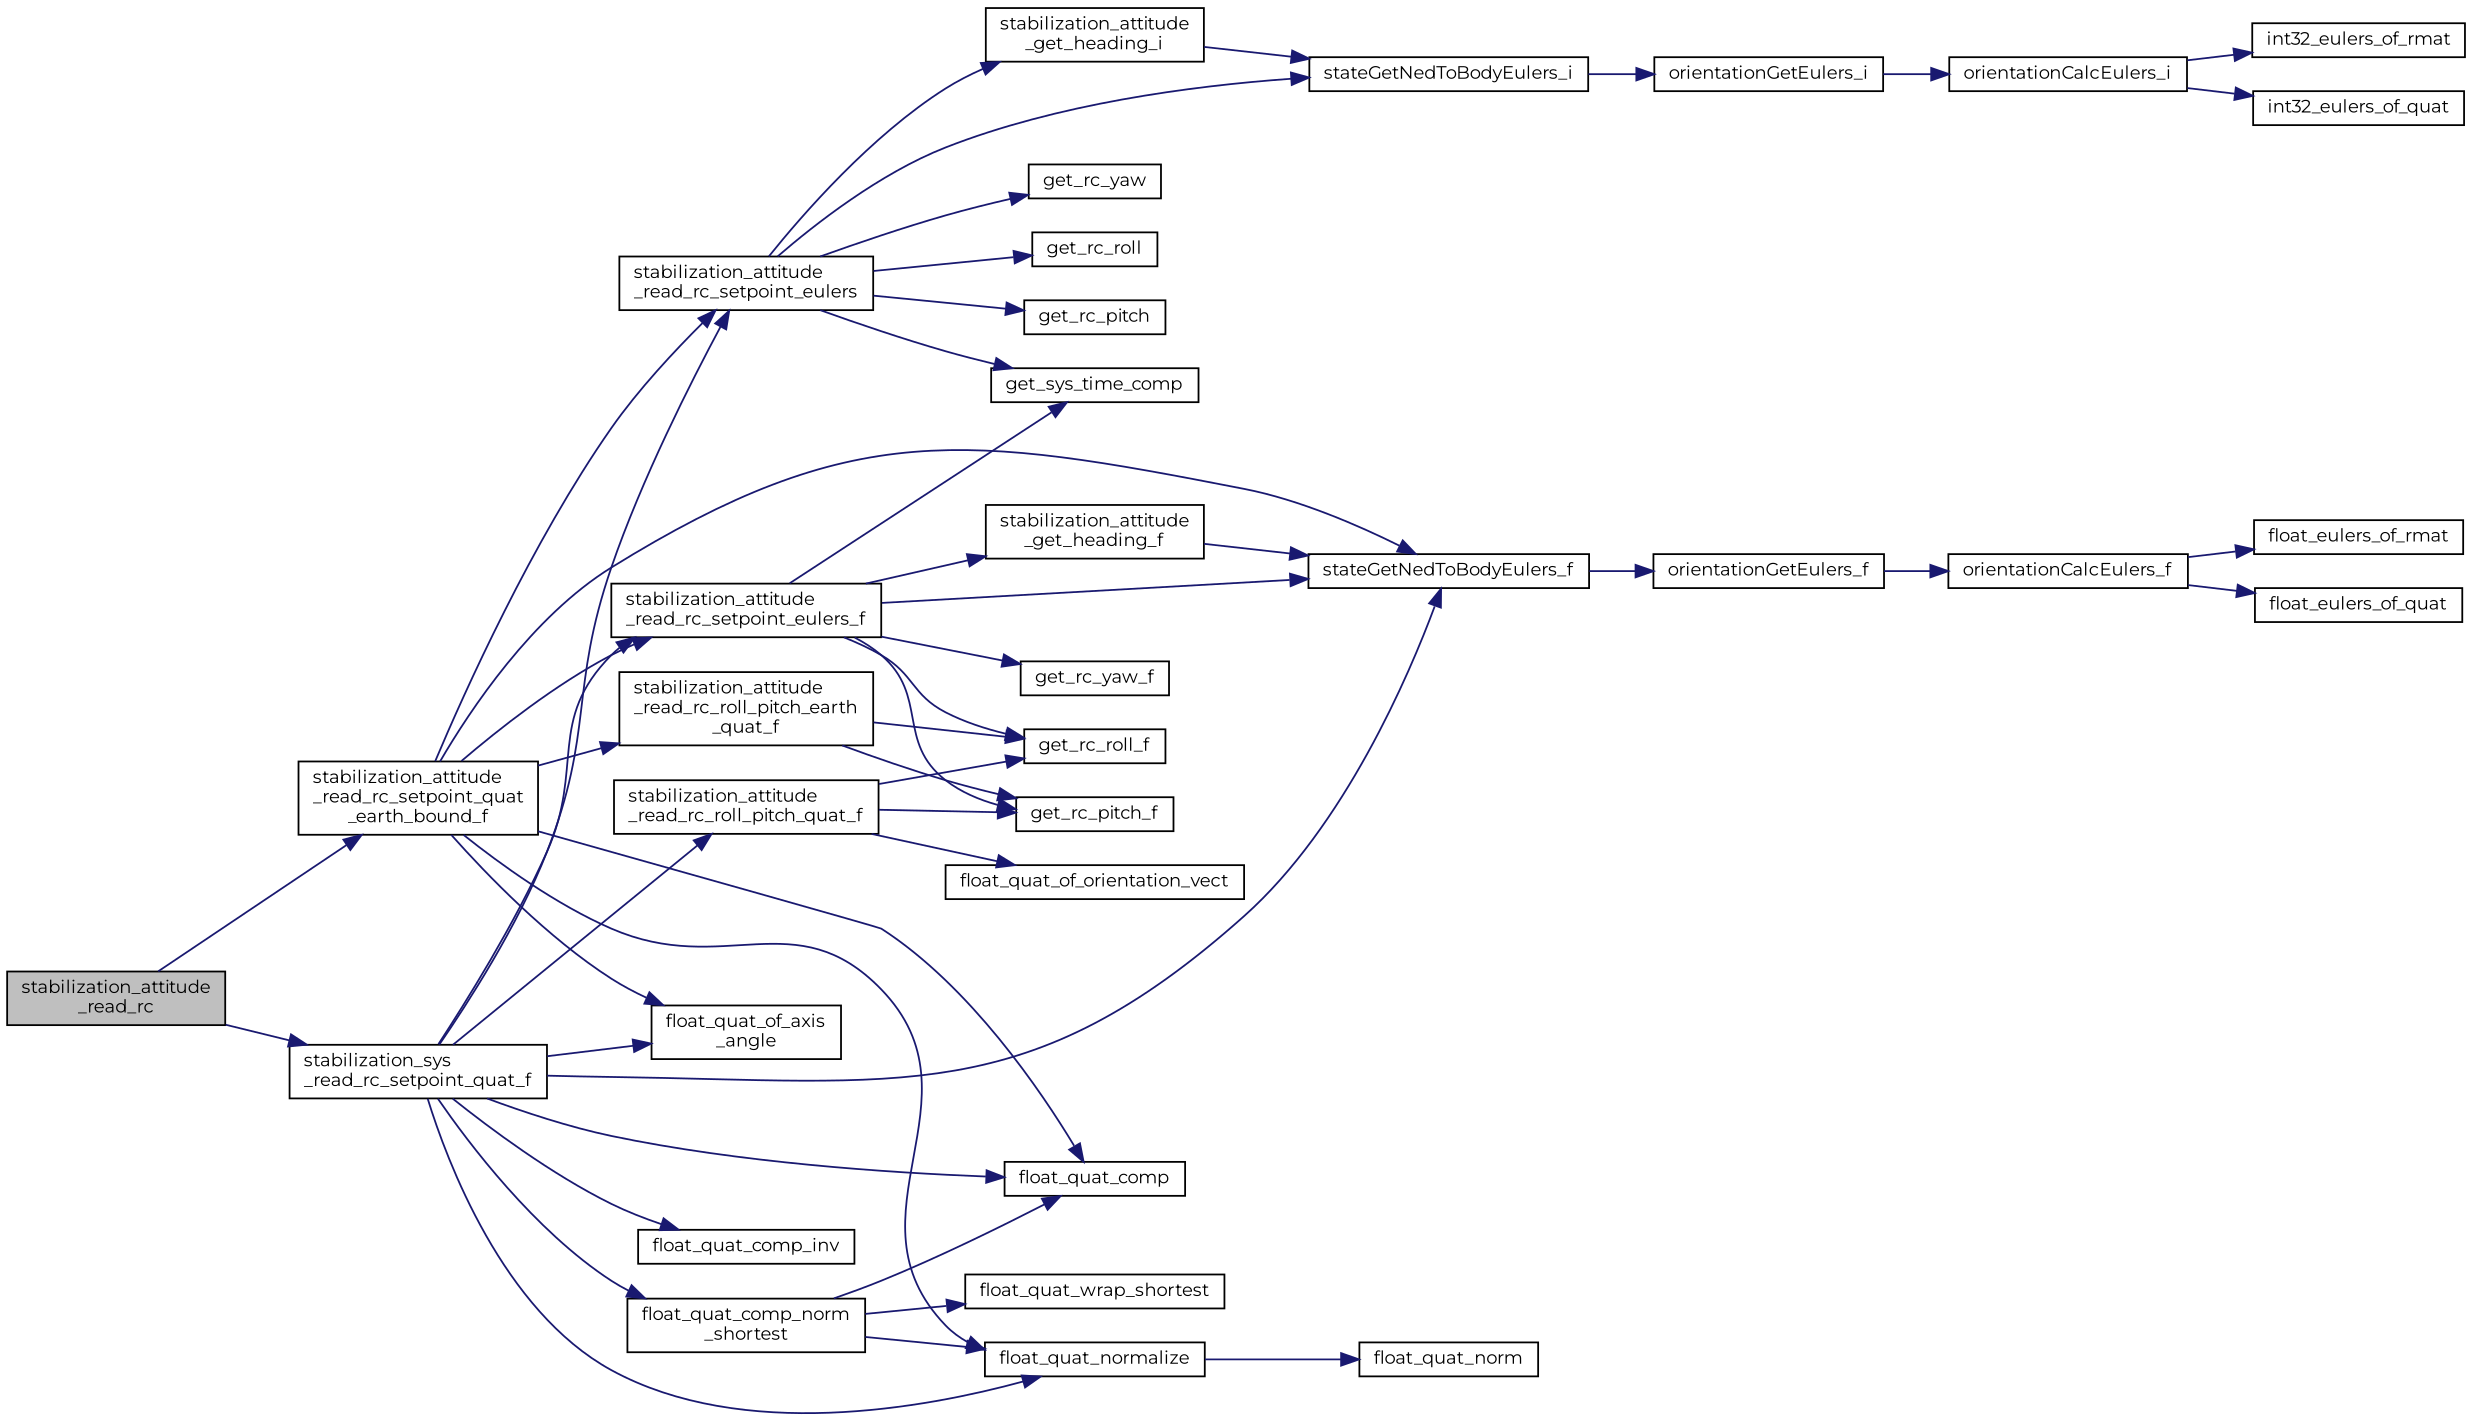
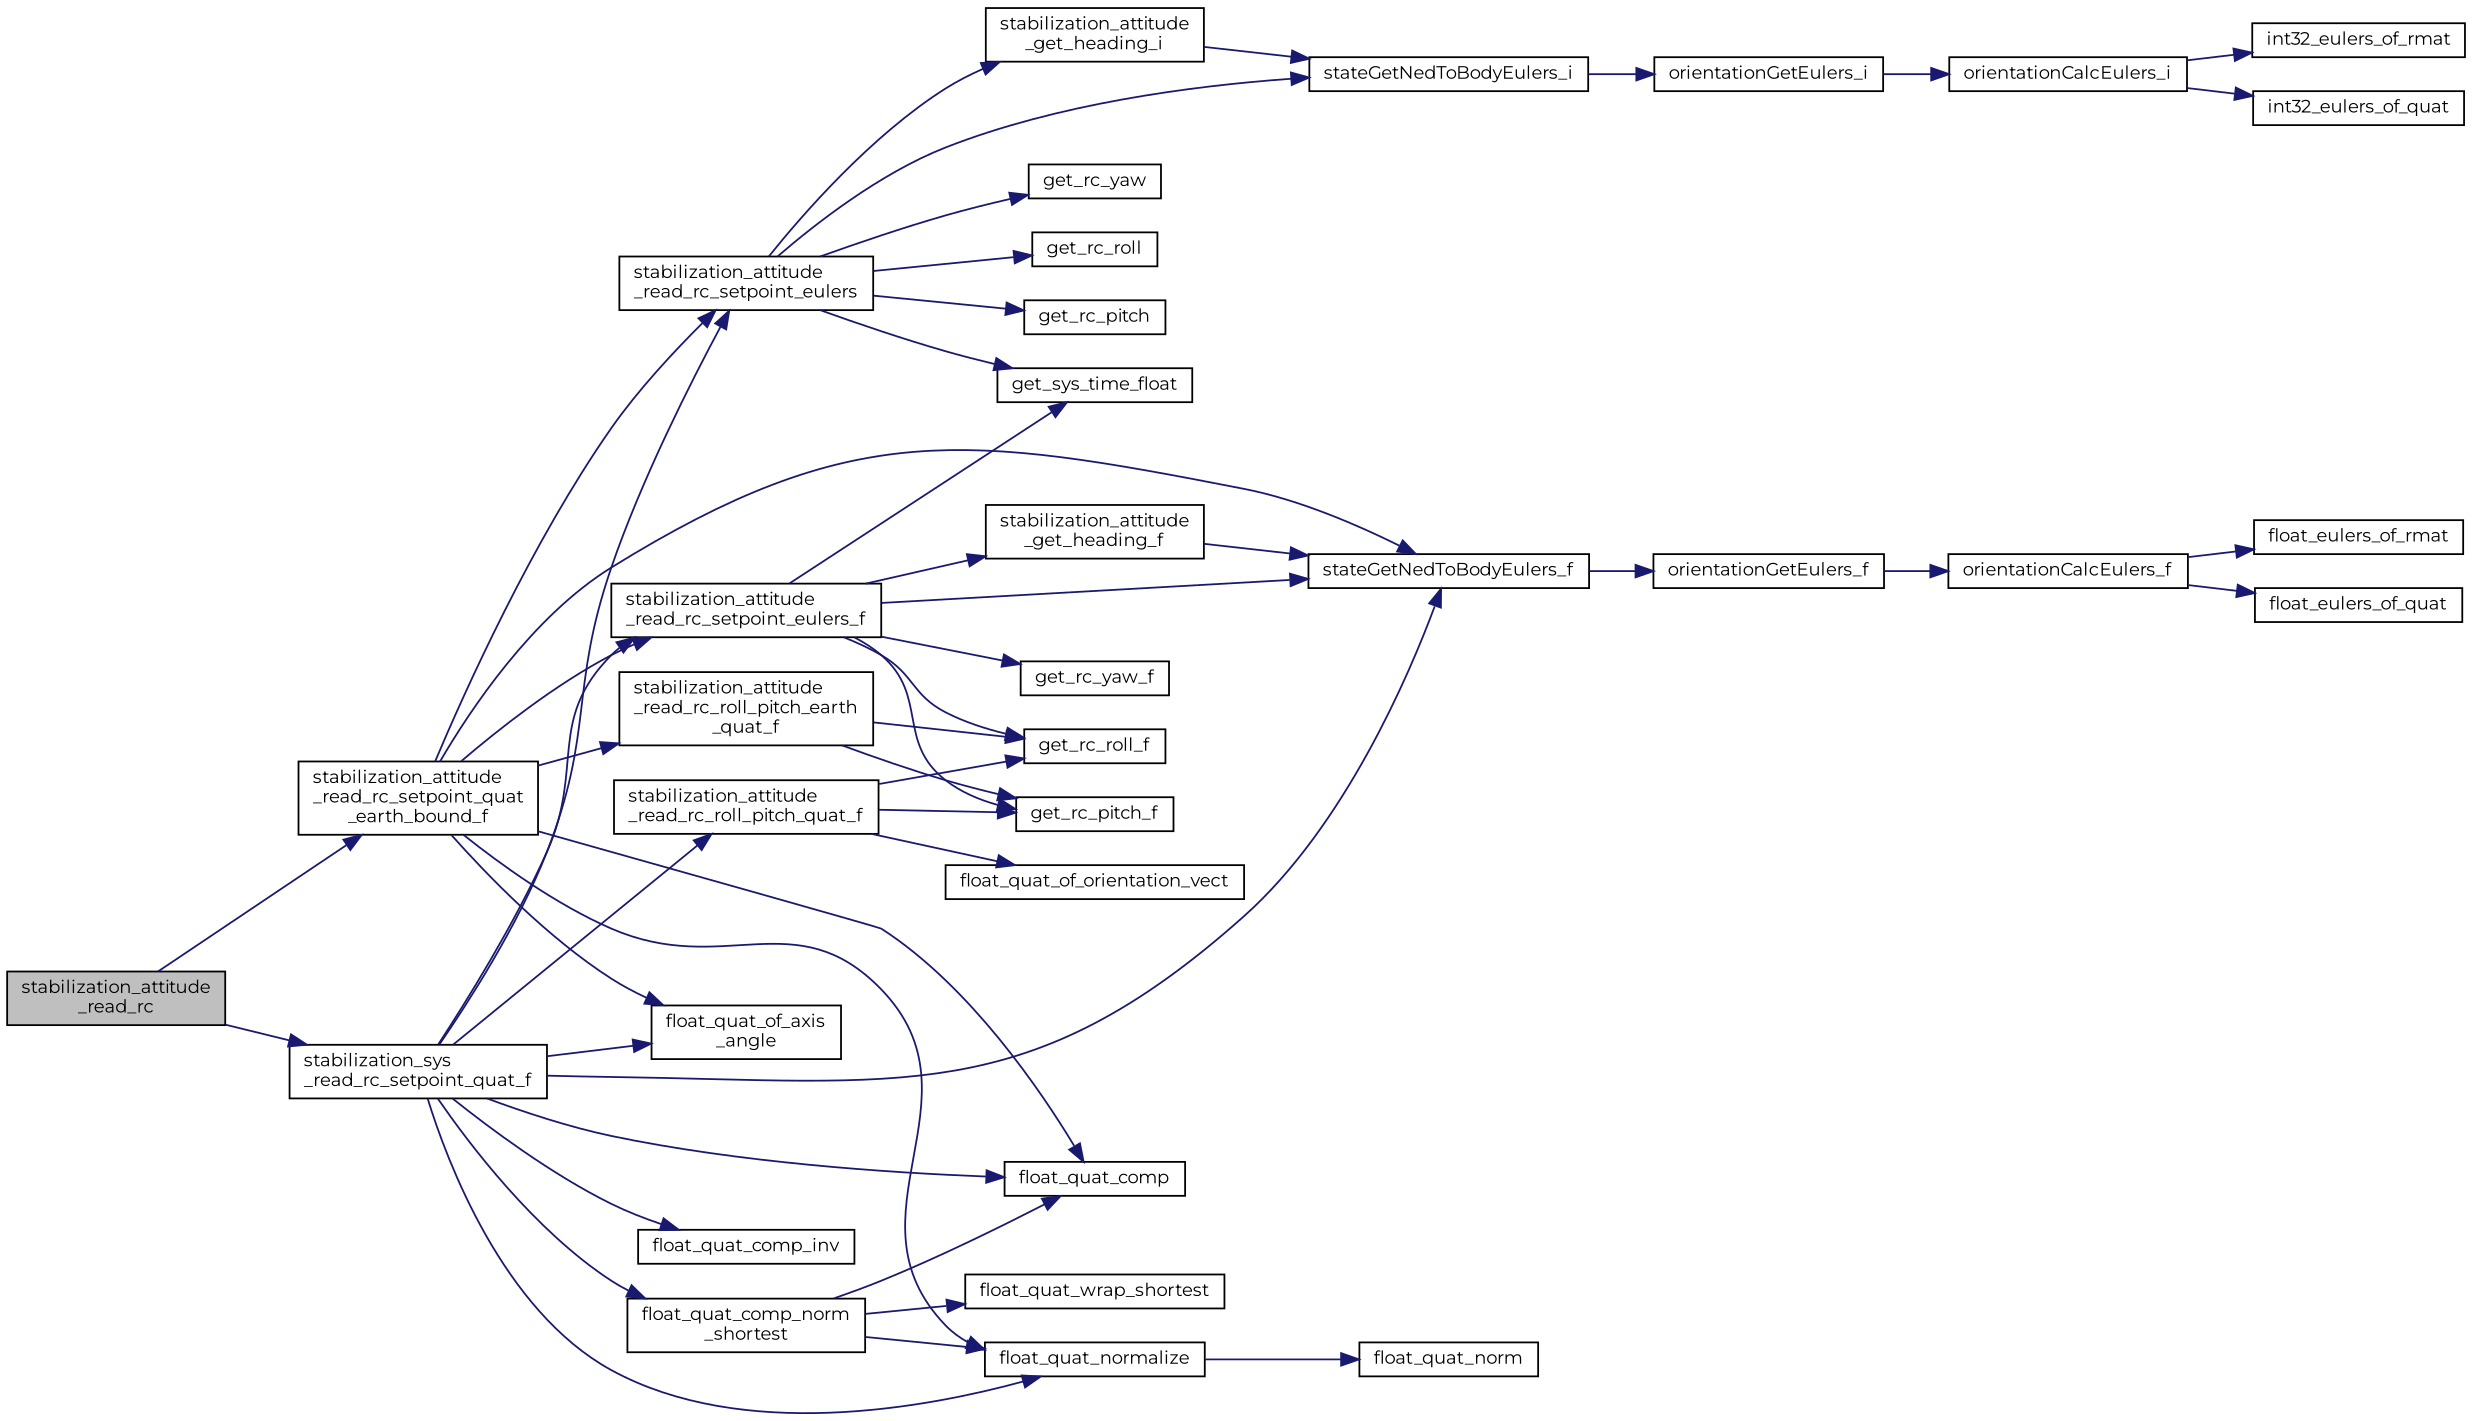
node "get_sys_time_comp": label "get_sys_time_comp" -> "get_sys_time_float"
